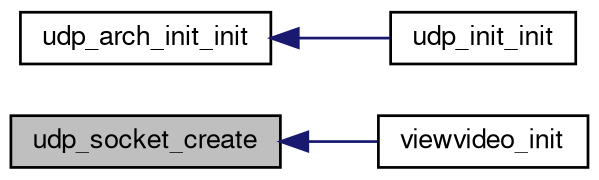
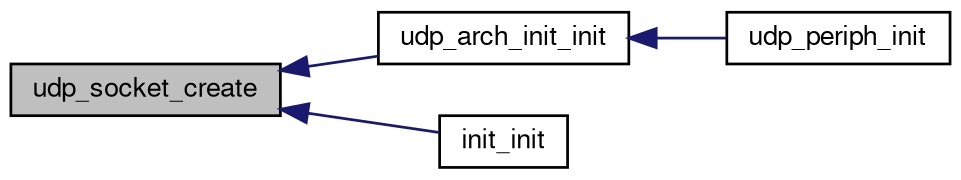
node "udp_init_init": label "udp_init_init" -> "udp_periph_init"
edge "udp_arch_init_init" -> "udp_socket_create": added
node "viewvideo_init": label "viewvideo_init" -> "init_init"
